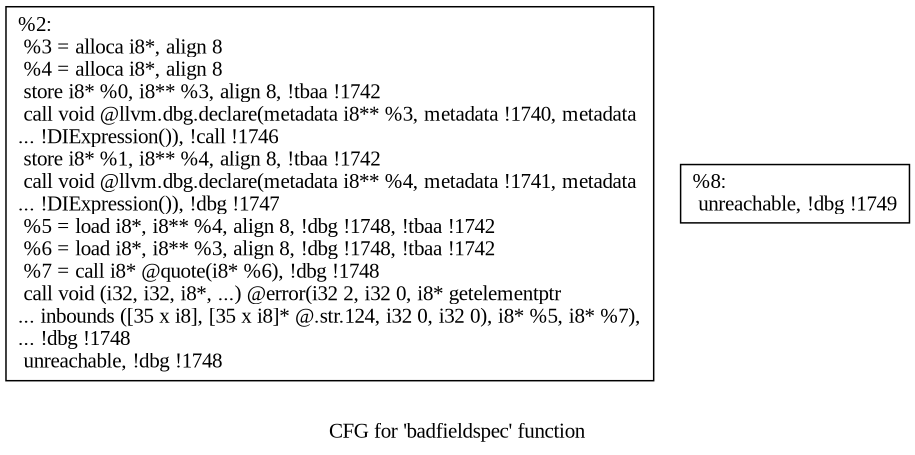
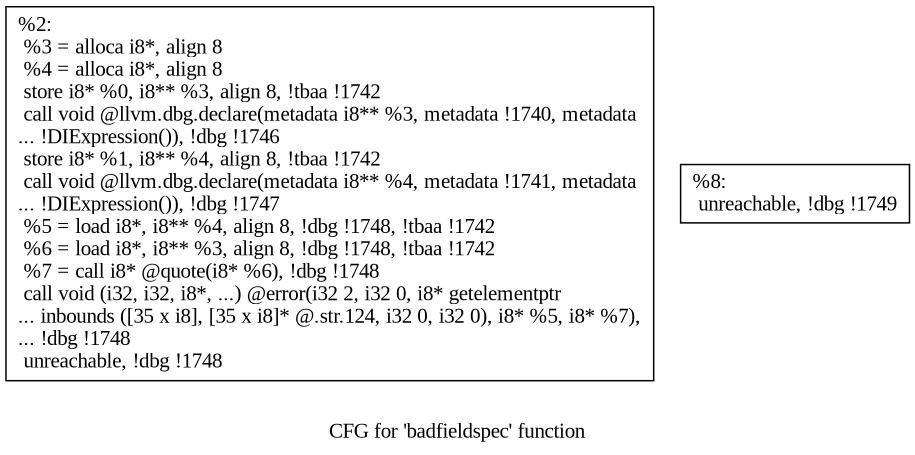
node "%2:": text "... !DIExpression()), !call !1746" -> "... !DIExpression()), !dbg !1746"
